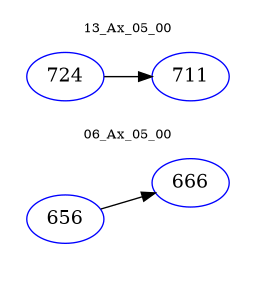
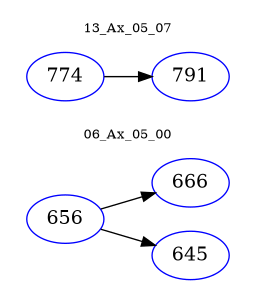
cluster "13_Ax_05_00": label "13_Ax_05_00" -> "13_Ax_05_07"
node "724": label "724" -> "774"
node "711": label "711" -> "791"
node "645": added
